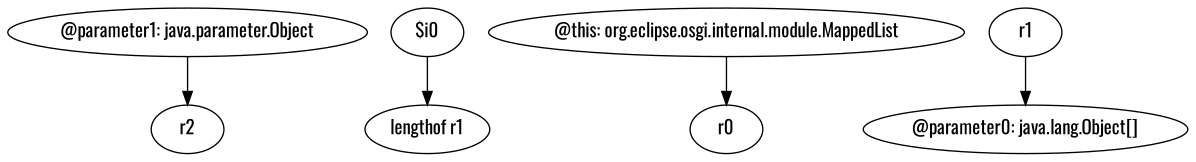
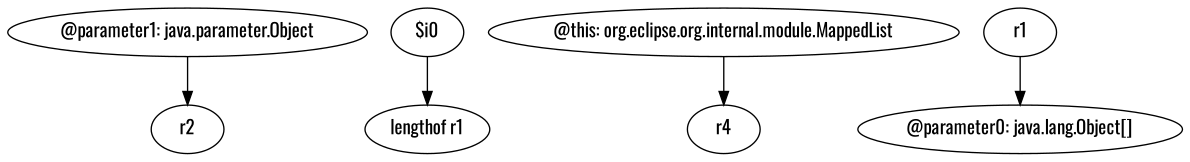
node "@this: org.eclipse.osgi.internal.module.MappedList": label "@this: org.eclipse.osgi.internal.module.MappedList" -> "@this: org.eclipse.org.internal.module.MappedList"
node "r0": label "r0" -> "r4"
